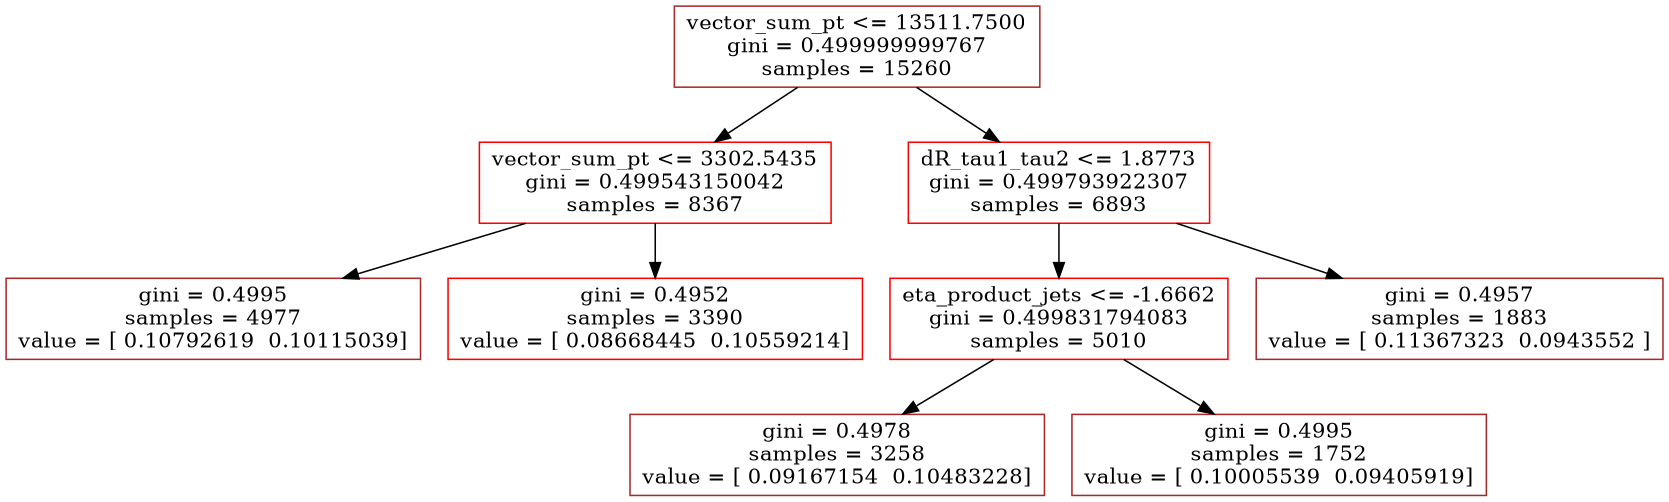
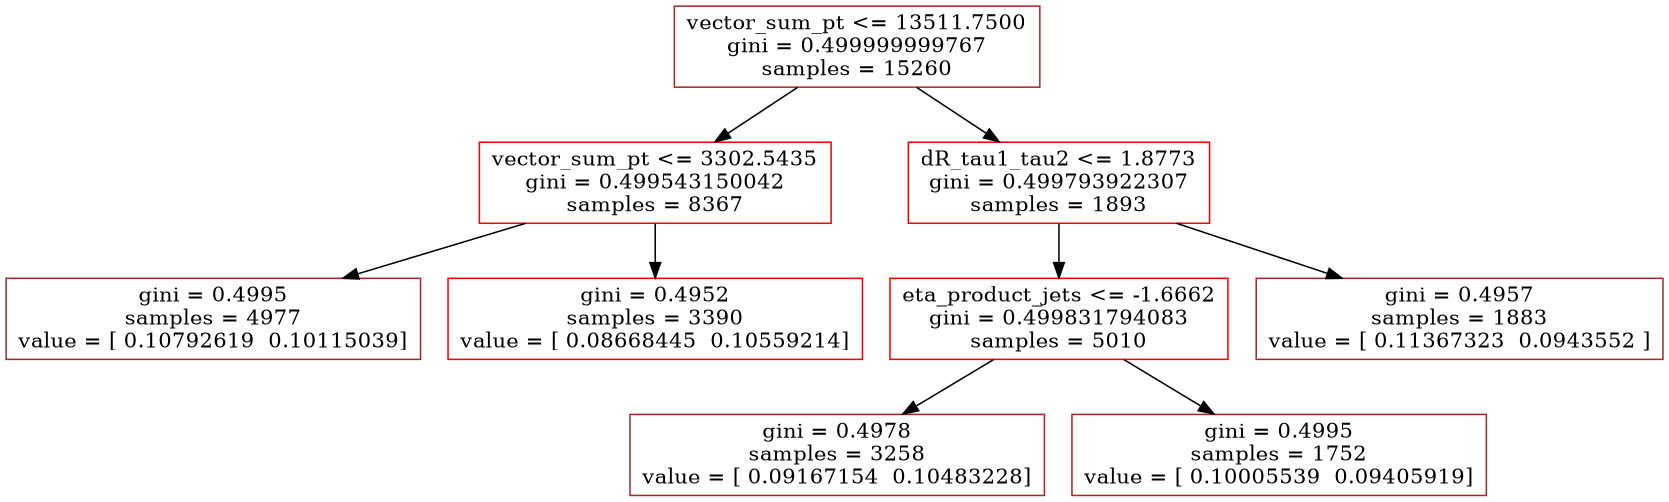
node "dR_tau1_tau2 <= 1.8773 gini = 0.499793922307 samples = 6893": label "dR_tau1_tau2 <= 1.8773 gini = 0.499793922307 samples = 6893" -> "dR_tau1_tau2 <= 1.8773 gini = 0.499793922307 samples = 1893"
